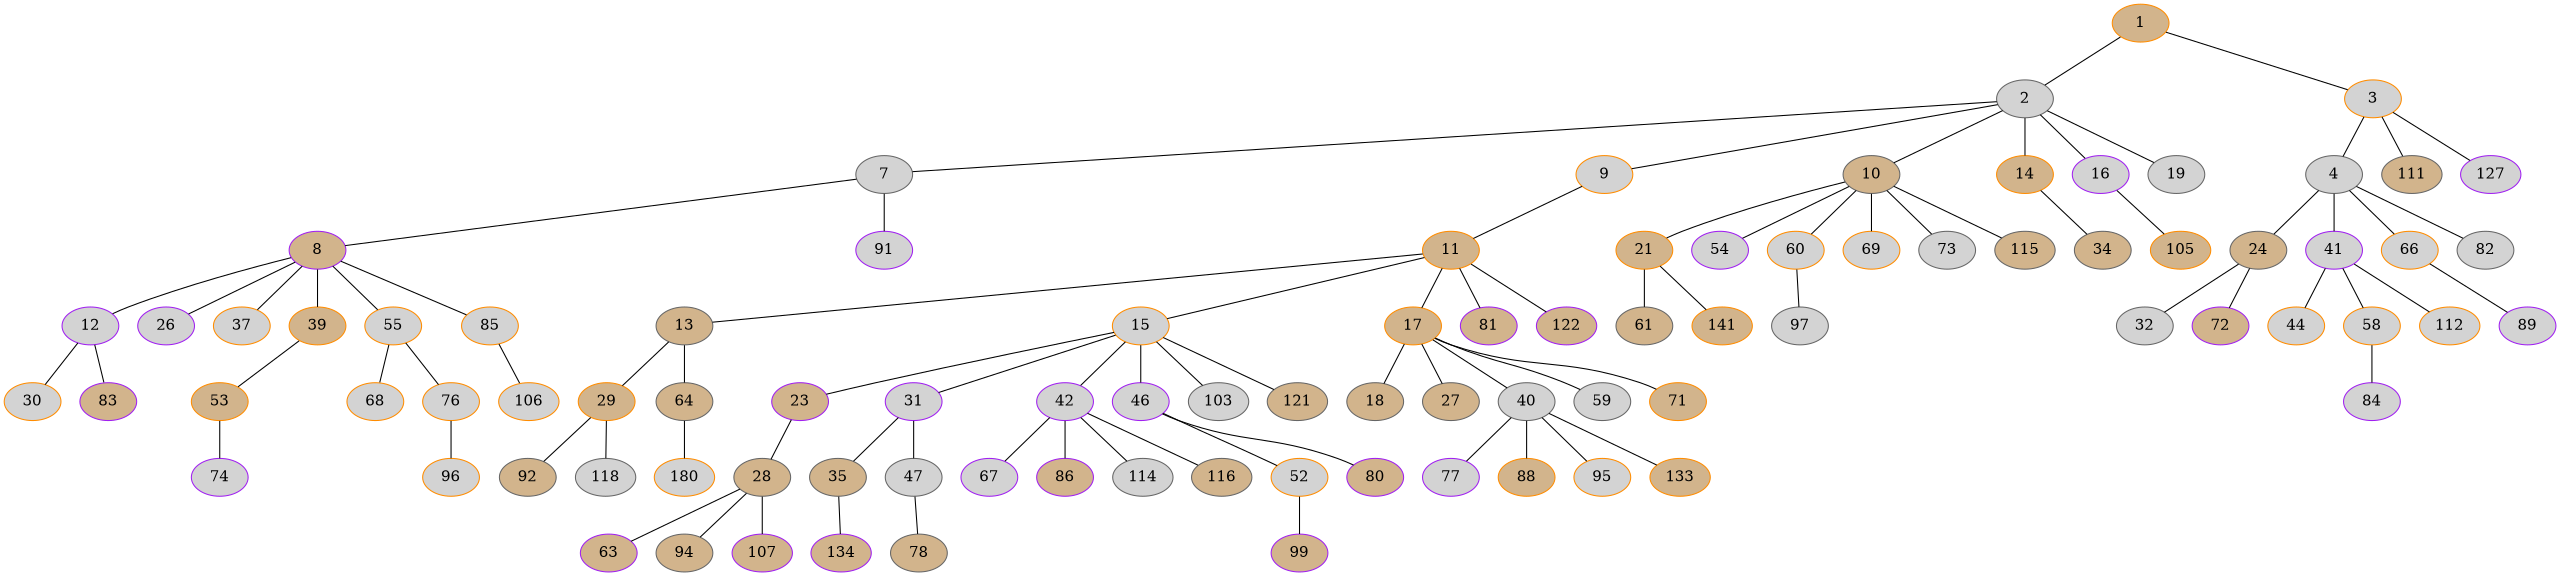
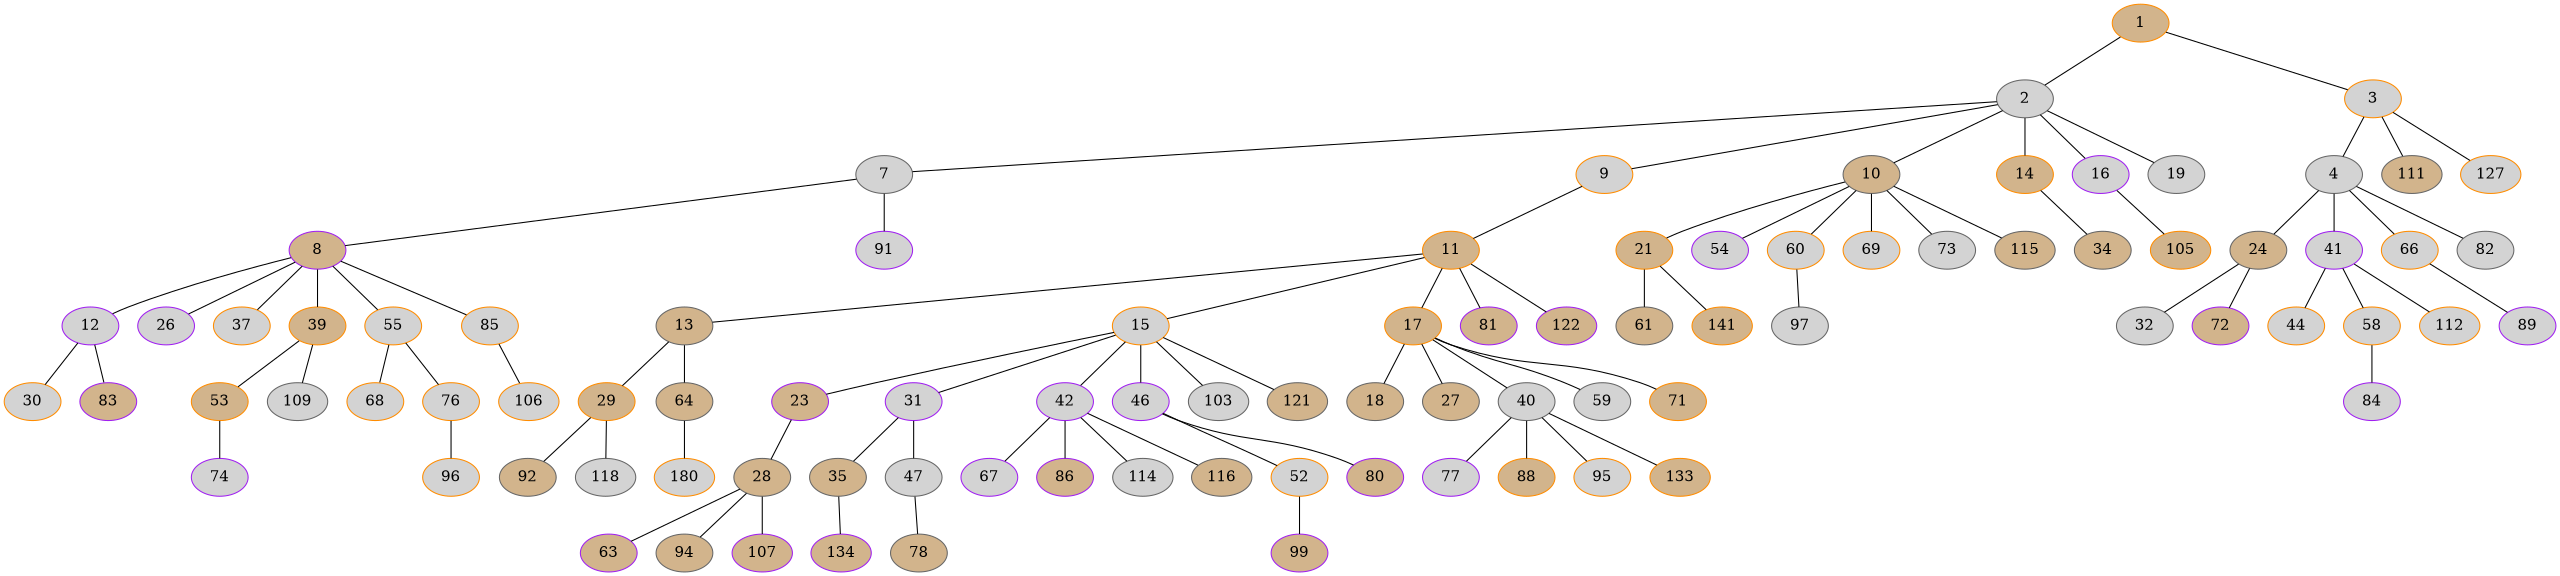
node "127": color purple -> darkorange
node "109": added
